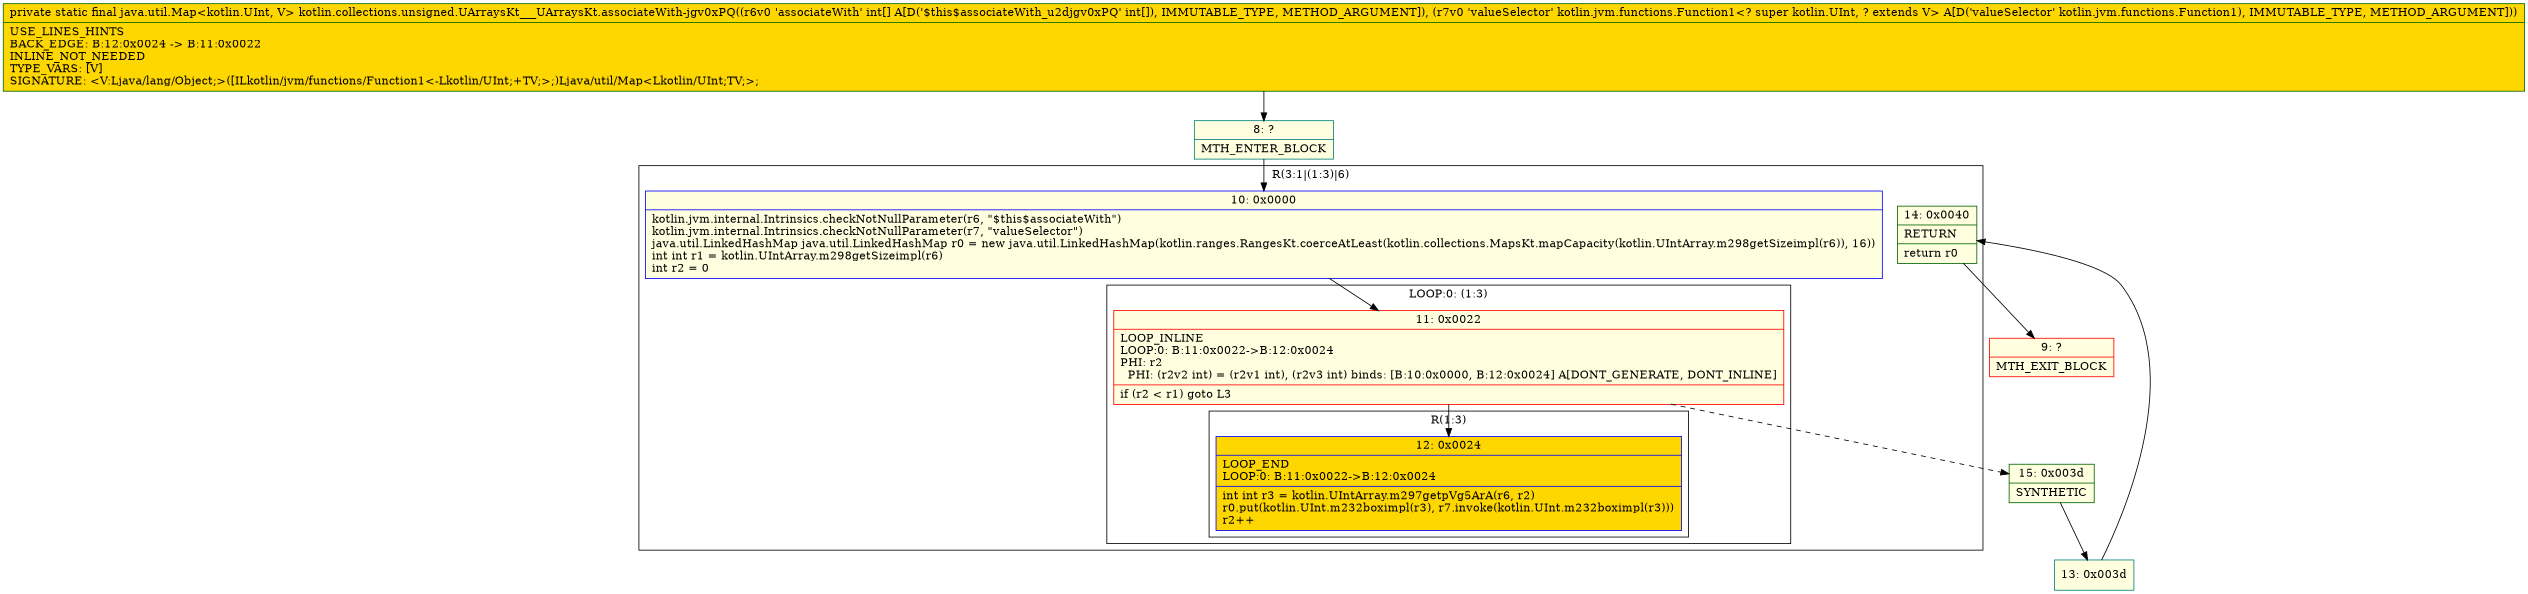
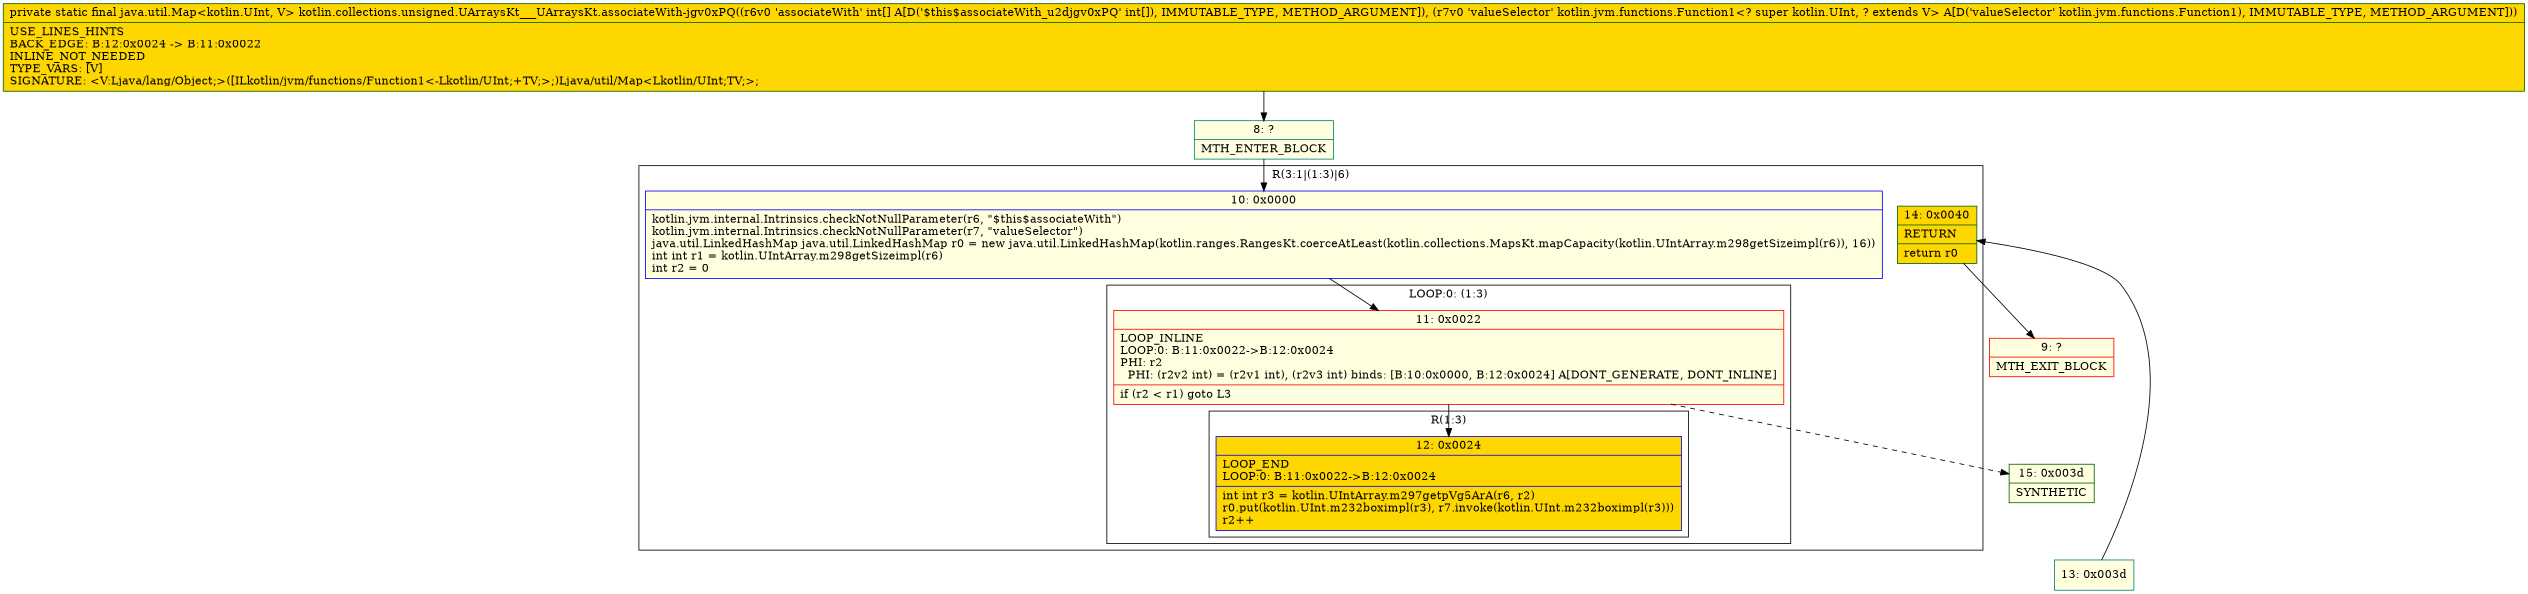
node "14: 0x0040": fillcolor lightyellow -> gold
edge "15: 0x003d" -> "13: 0x003d": removed
